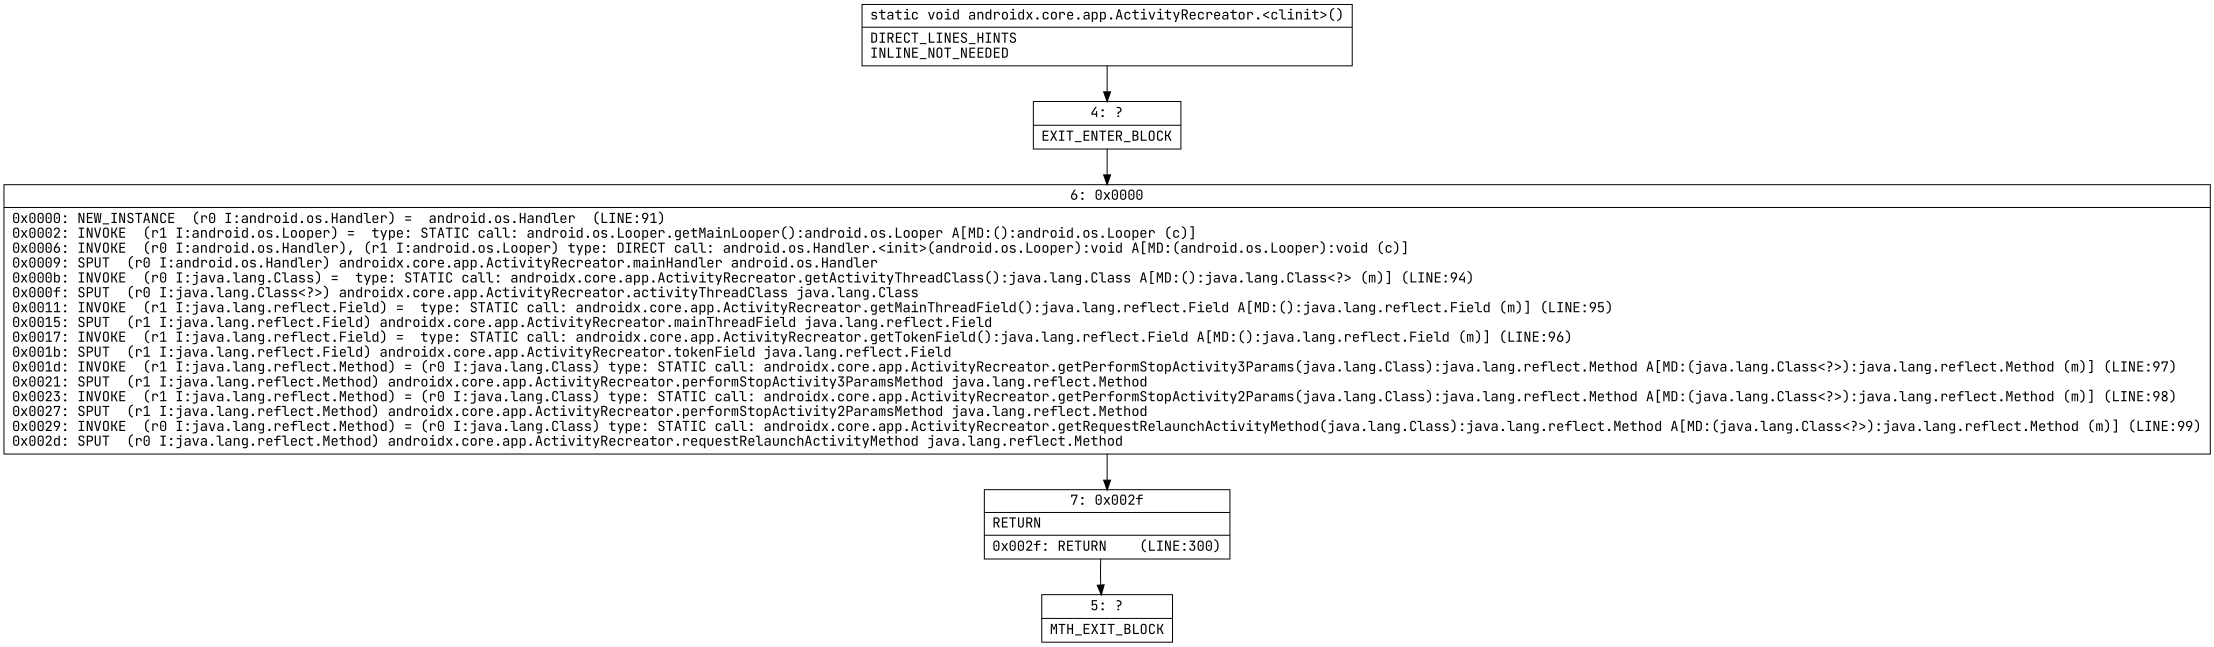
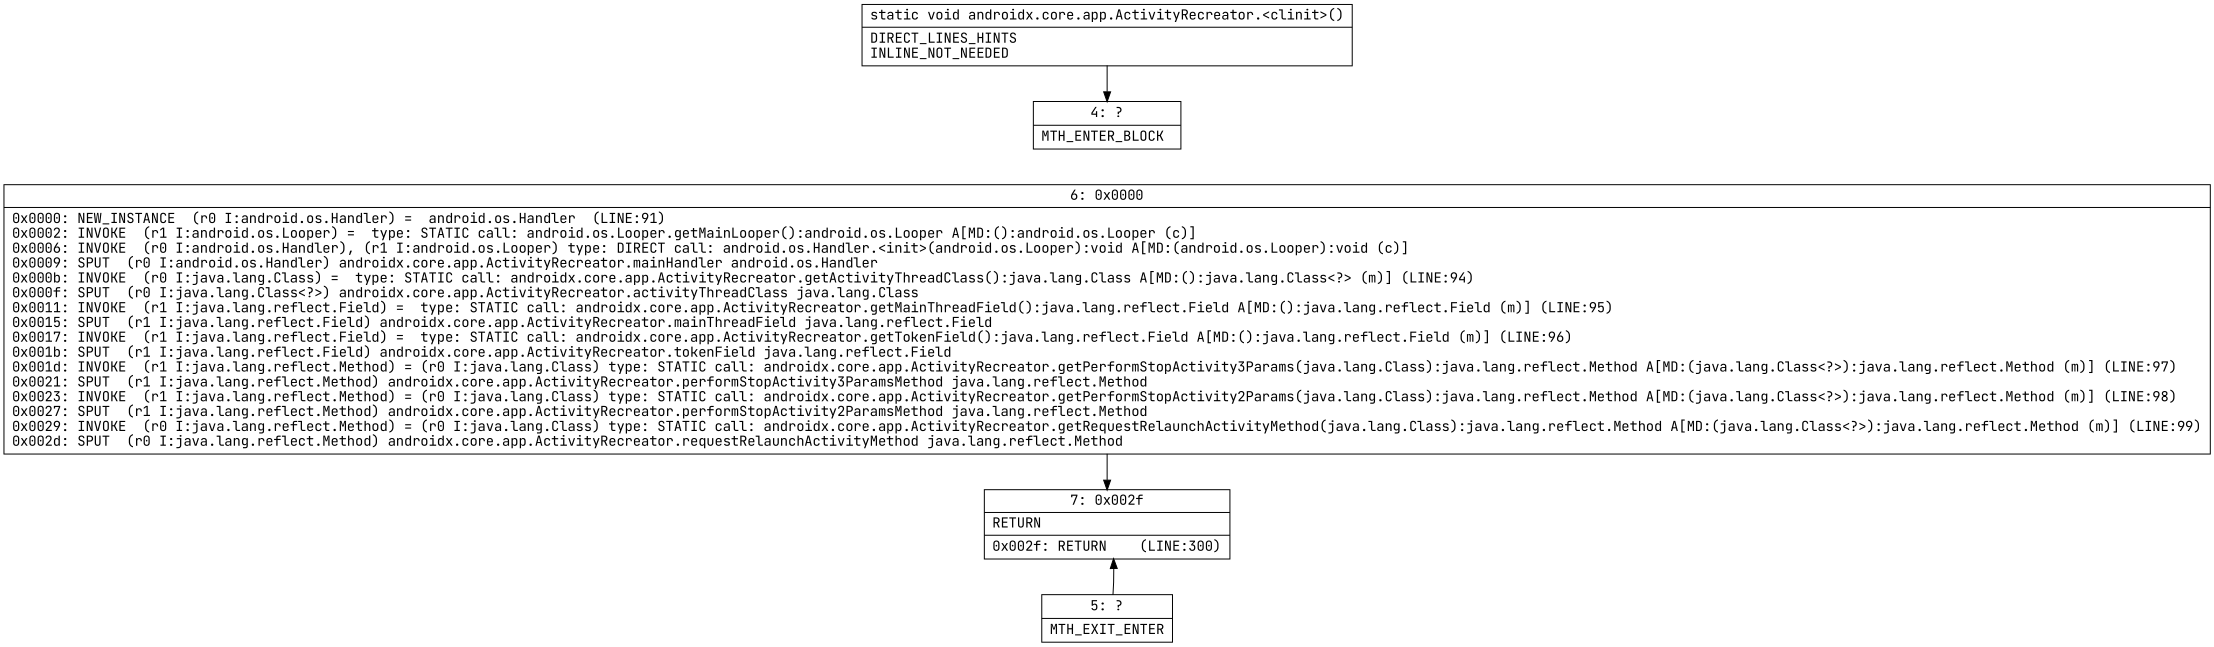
node "4: ?": text "EXIT_ENTER_BLOCK" -> "MTH_ENTER_BLOCK"
edge "4: ?" -> "6: 0x0000": removed
edge "7: 0x002f" -> "5: ?": reversed
node "5: ?": text "MTH_EXIT_BLOCK" -> "MTH_EXIT_ENTER"
